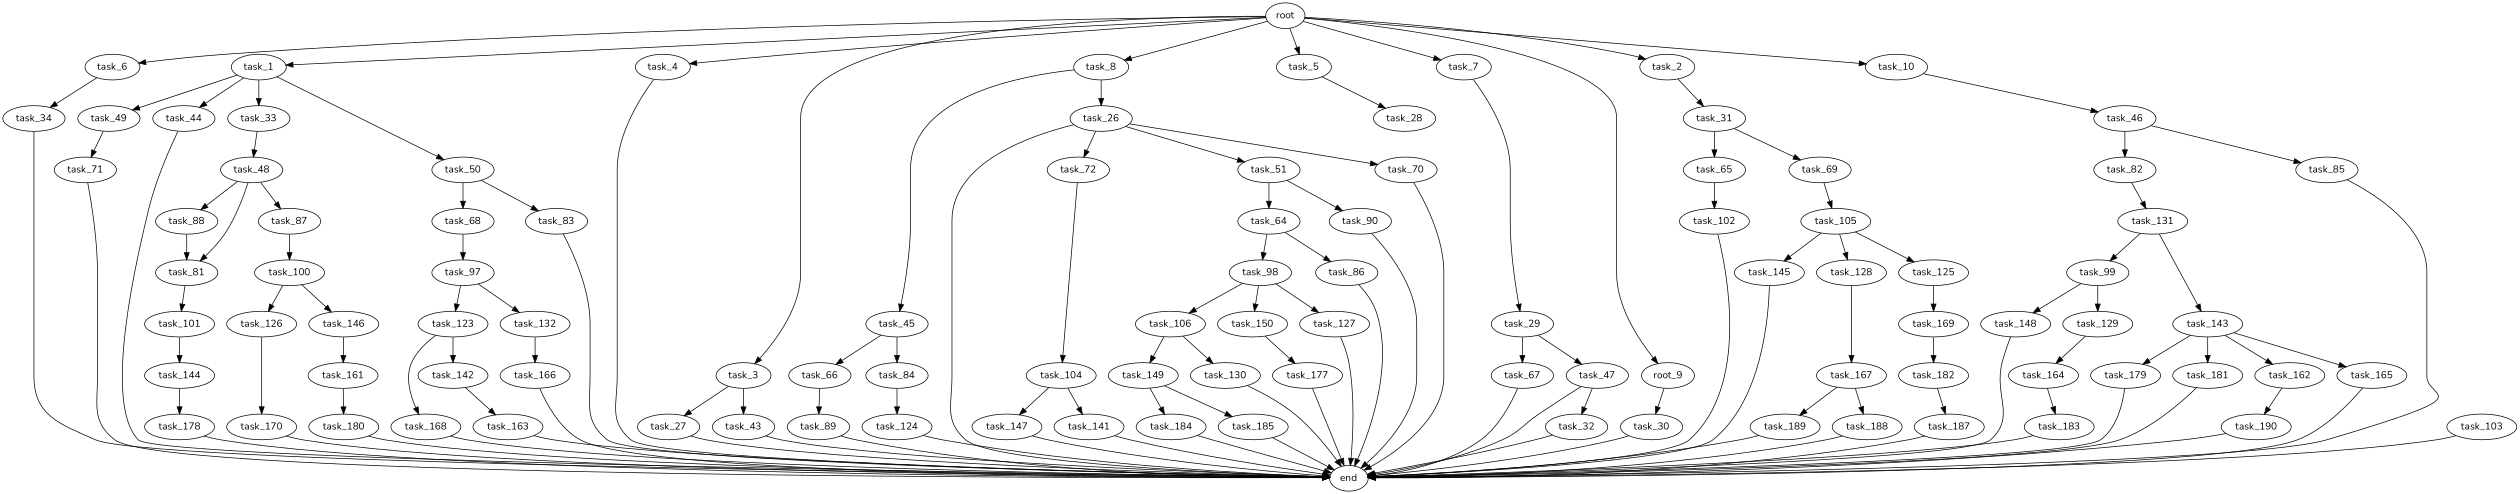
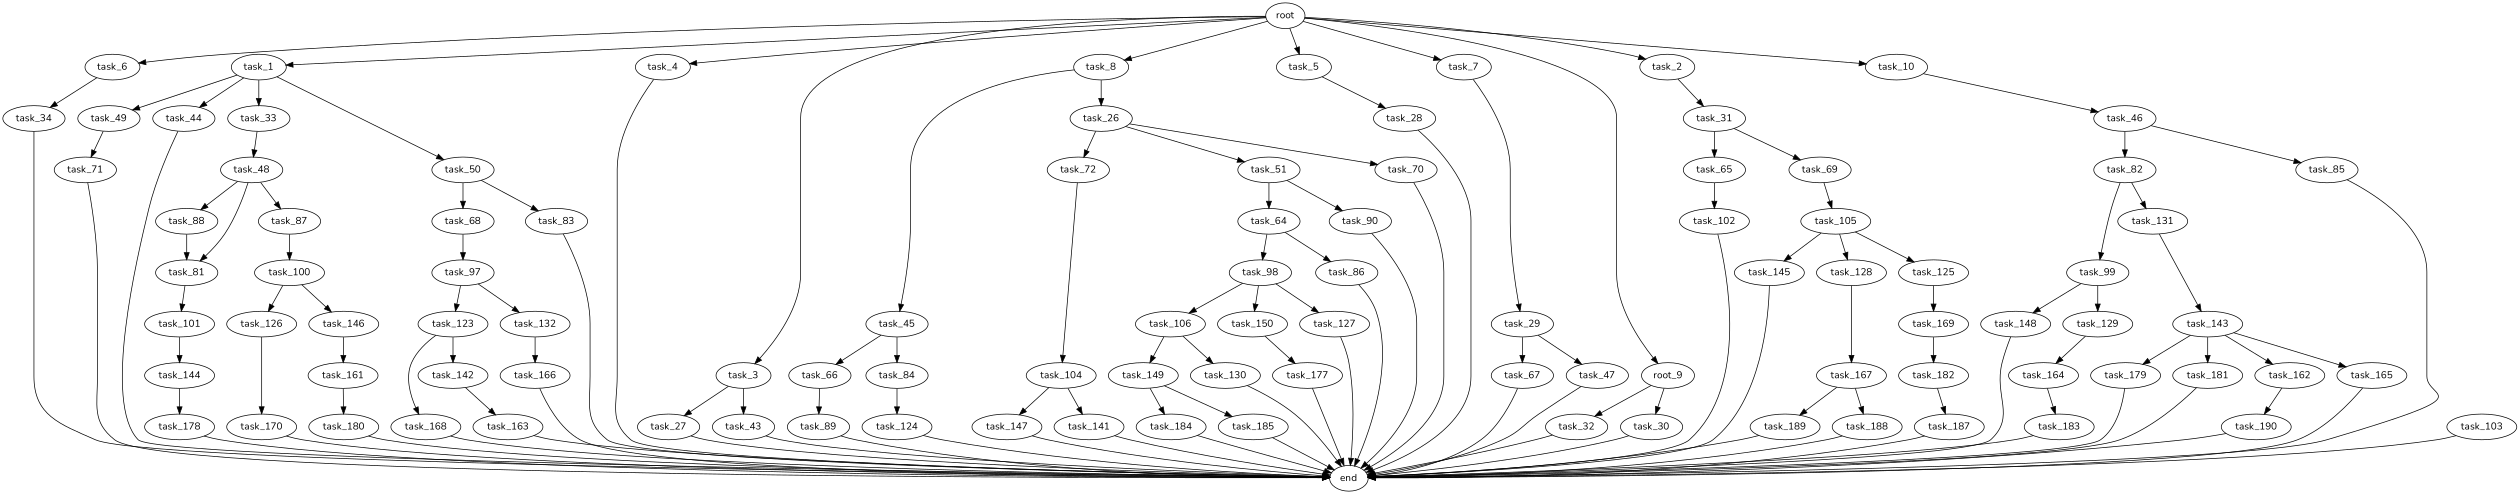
edge "task_131" -> "task_99": now "task_82" -> "task_99"
edge "task_47" -> "task_32": now "root_9" -> "task_32"
edge "task_26" -> "end": now "task_28" -> "end"
